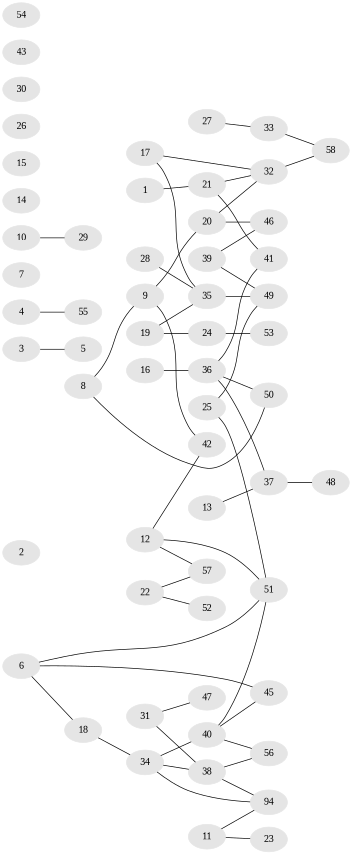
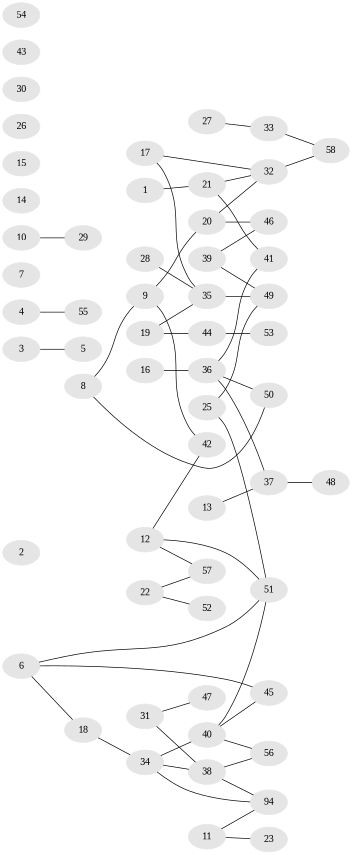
node "24": label "24" -> "44"
